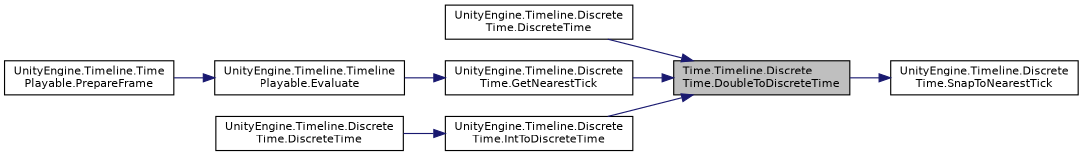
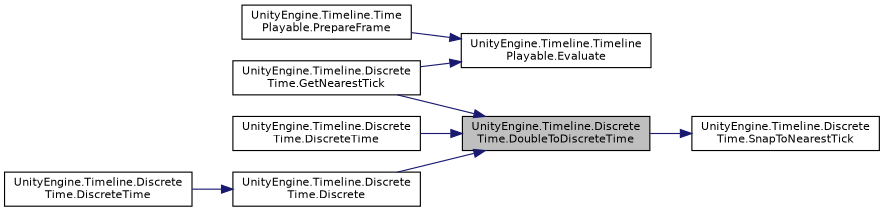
edge "UnityEngine.Timeline.Timeline Playable.Evaluate" -> "UnityEngine.Timeline.Discrete Time.GetNearestTick": reversed
node "Time.Timeline.Discrete Time.DoubleToDiscreteTime": label "Time.Timeline.Discrete Time.DoubleToDiscreteTime" -> "UnityEngine.Timeline.Discrete Time.DoubleToDiscreteTime"
node "UnityEngine.Timeline.Discrete Time.IntToDiscreteTime": label "UnityEngine.Timeline.Discrete Time.IntToDiscreteTime" -> "UnityEngine.Timeline.Discrete Time.Discrete"
